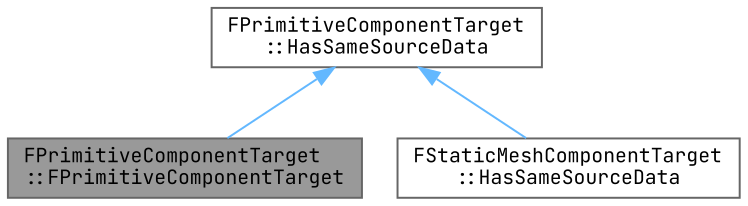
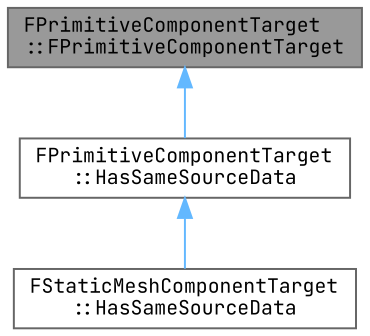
edge "FPrimitiveComponentTarget ::FPrimitiveComponentTarget" -> "FPrimitiveComponentTarget ::HasSameSourceData": reversed
